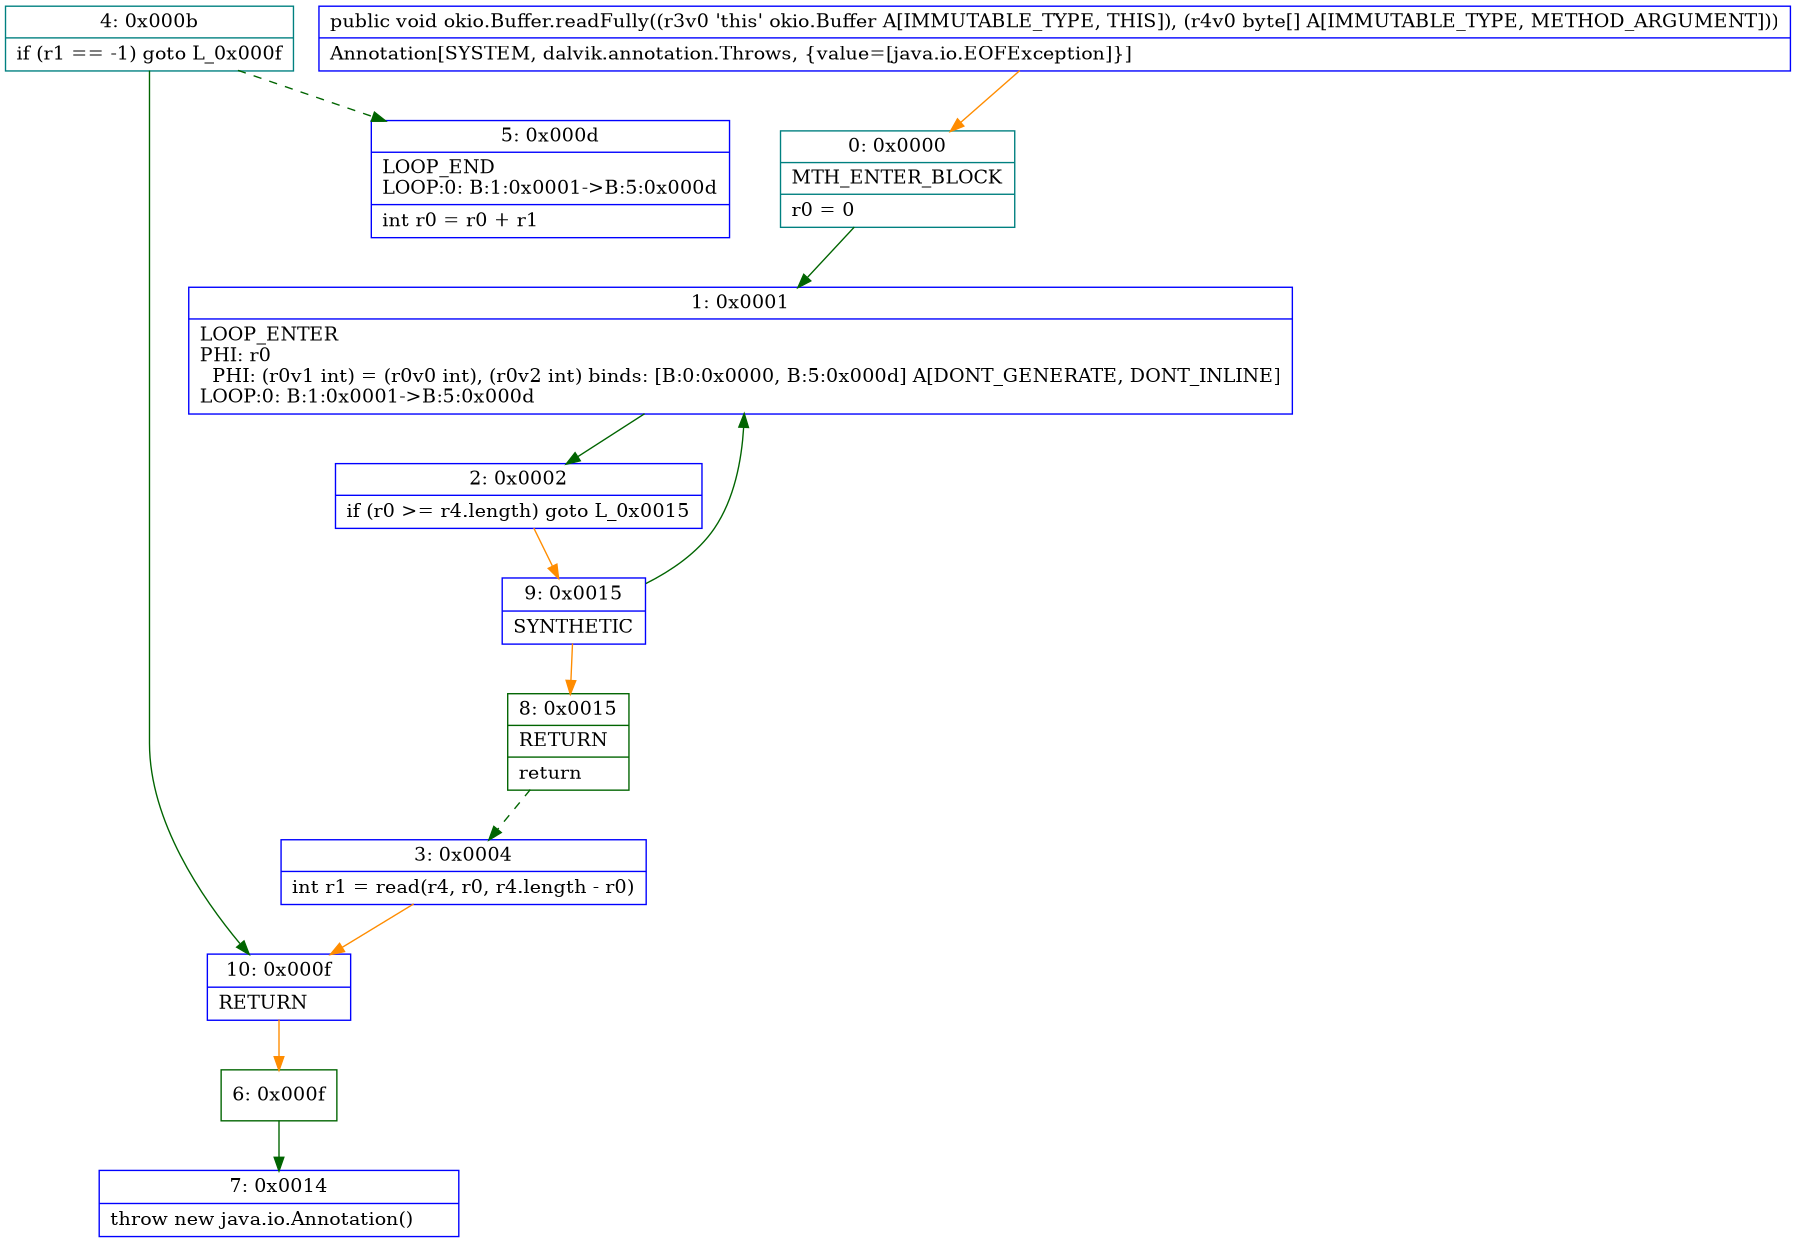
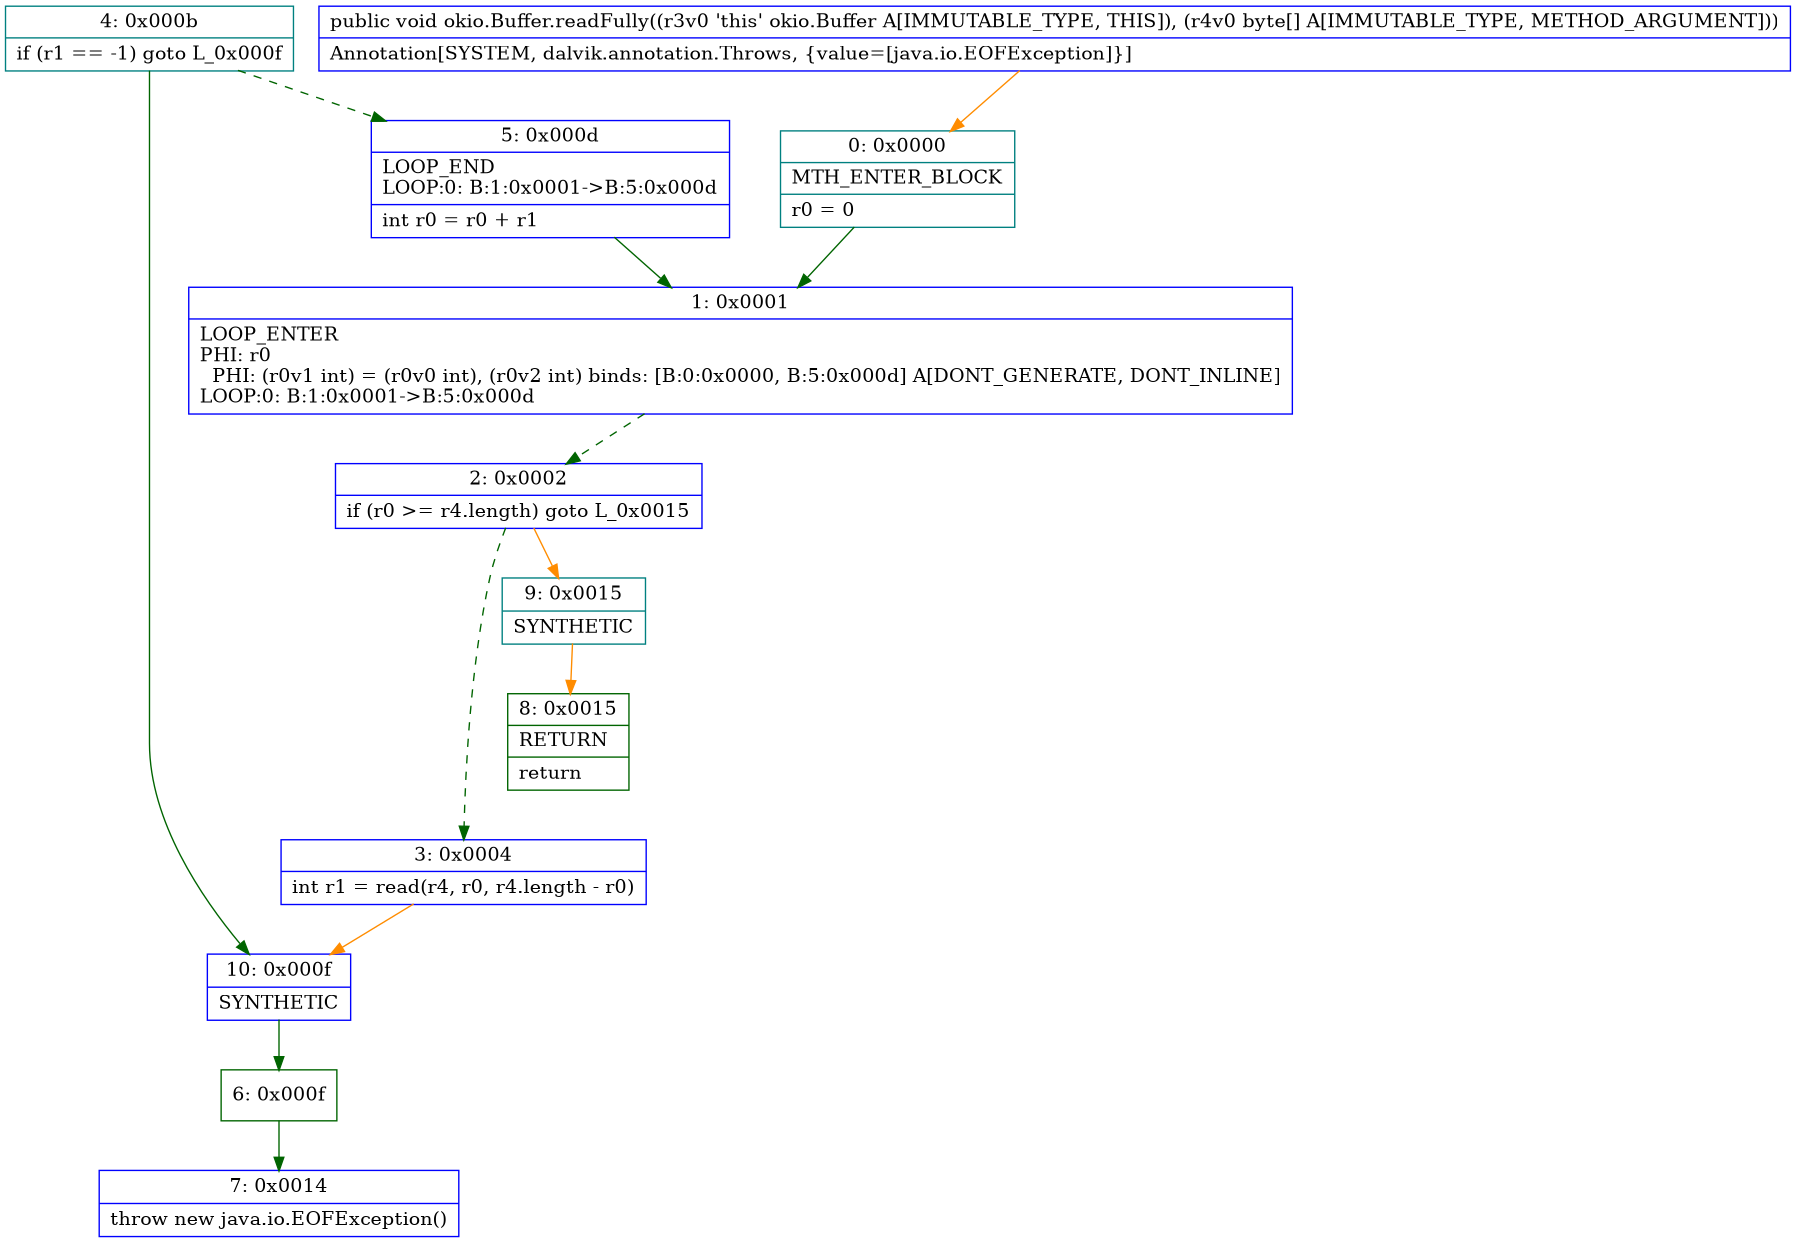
edge "1: 0x0001" -> "2: 0x0002": style solid -> dashed
edge "9: 0x0015" -> "1: 0x0001": now "5: 0x000d" -> "1: 0x0001"
node "9: 0x0015": color blue -> teal
edge "8: 0x0015" -> "3: 0x0004": now "2: 0x0002" -> "3: 0x0004"
node "10: 0x000f": text "RETURN" -> "SYNTHETIC"
edge "10: 0x000f" -> "6: 0x000f": color darkorange -> darkgreen
node "7: 0x0014": text "throw new java.io.Annotation()" -> "throw new java.io.EOFException()"
